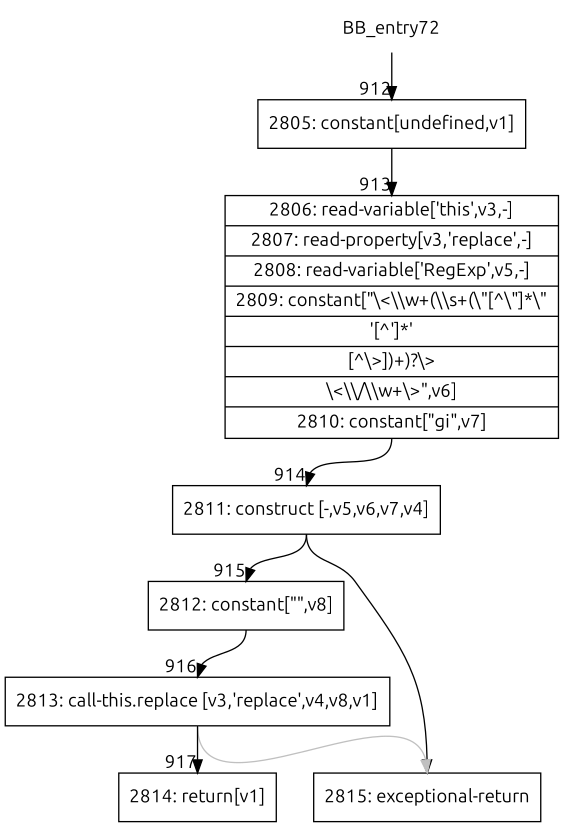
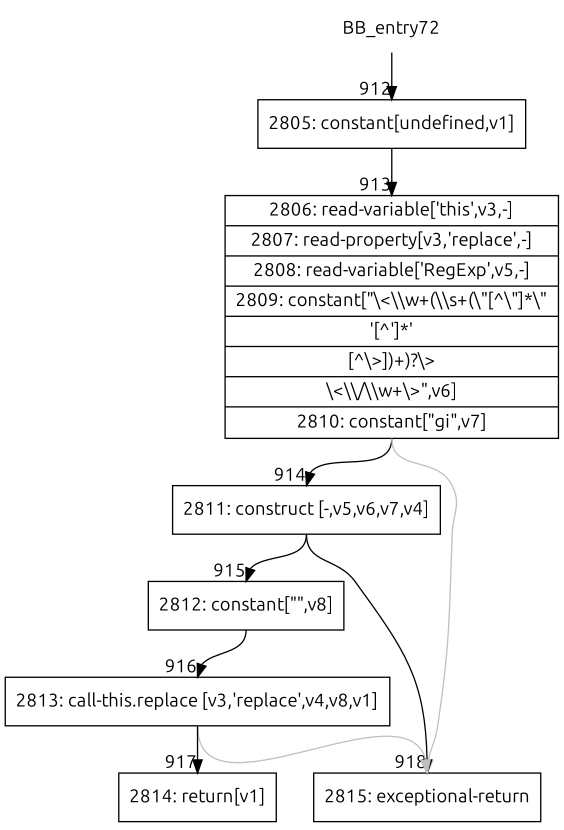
edge "2806: read-variable['this',v3,-]" -> "2815: exceptional-return": added
